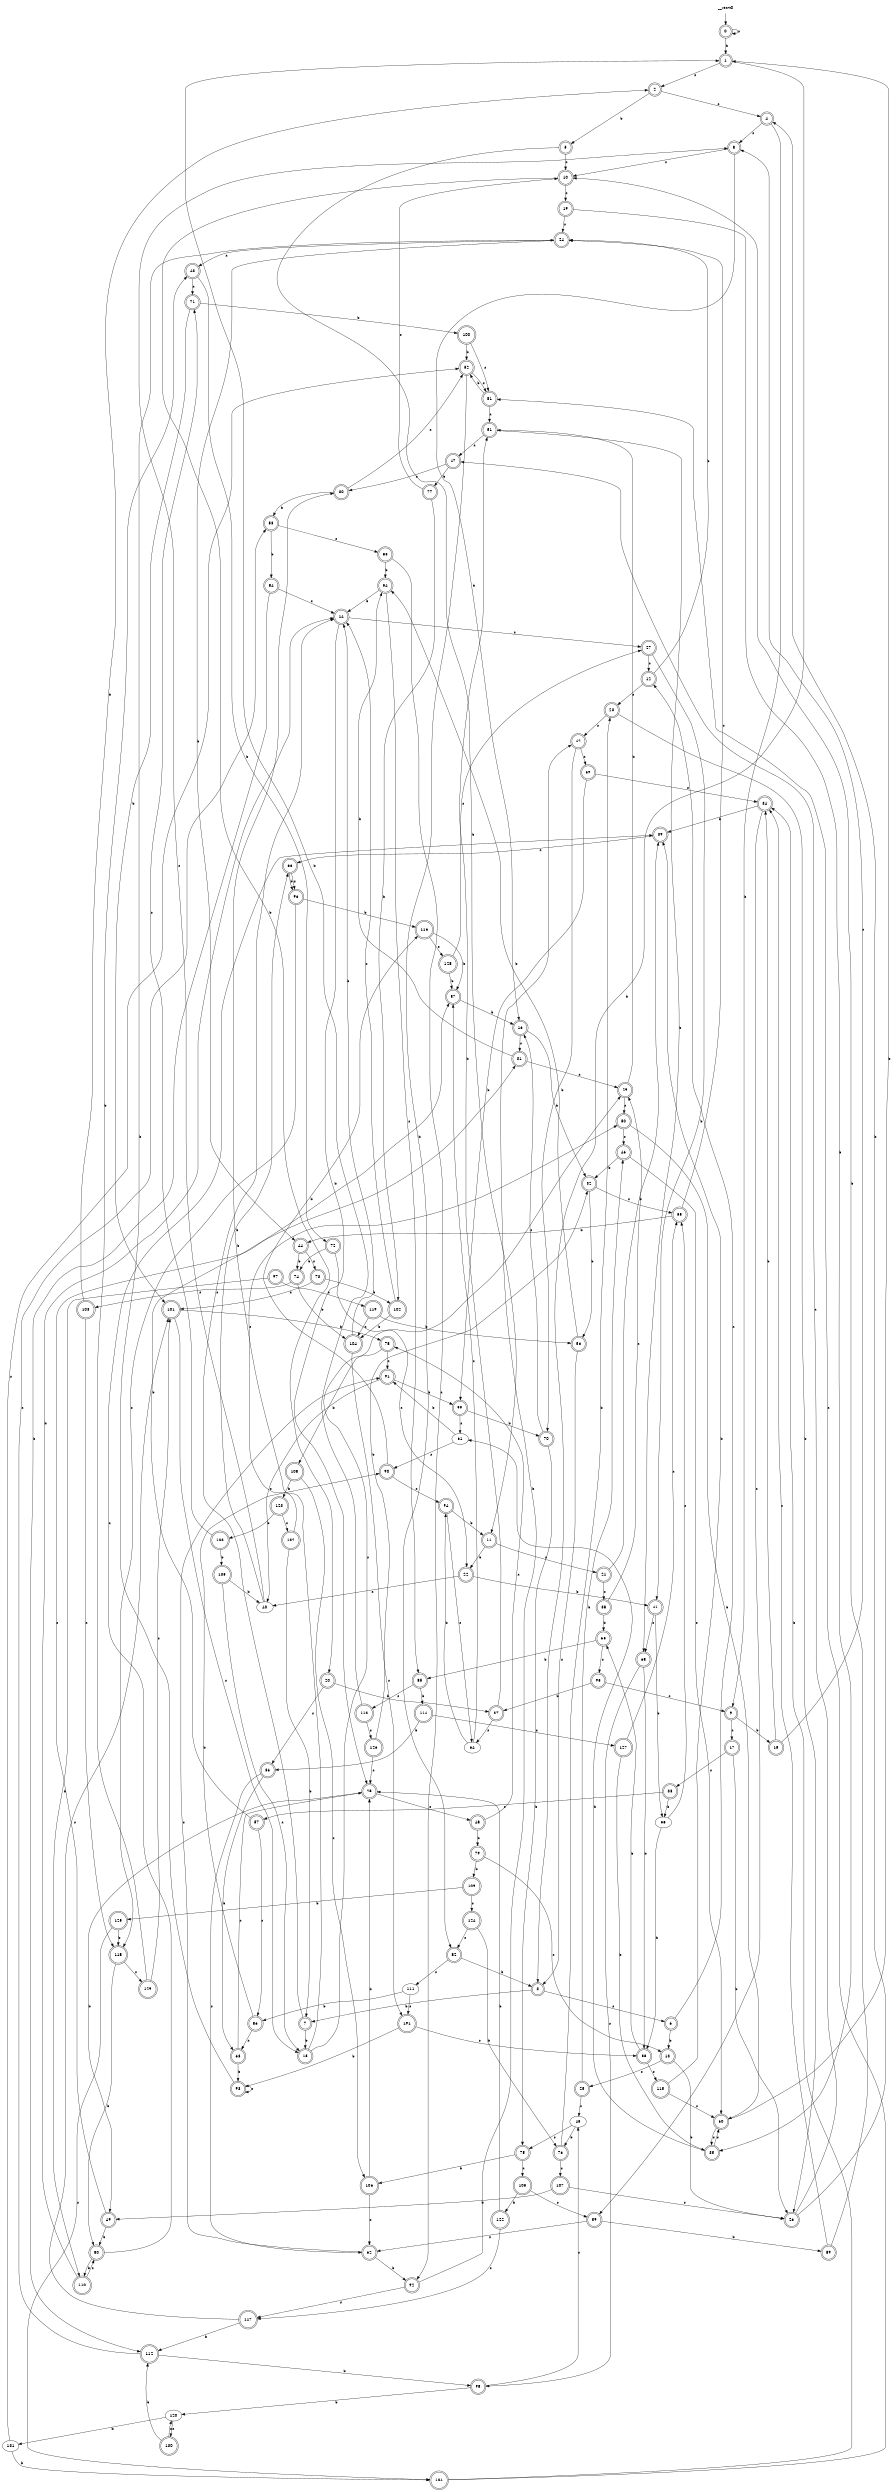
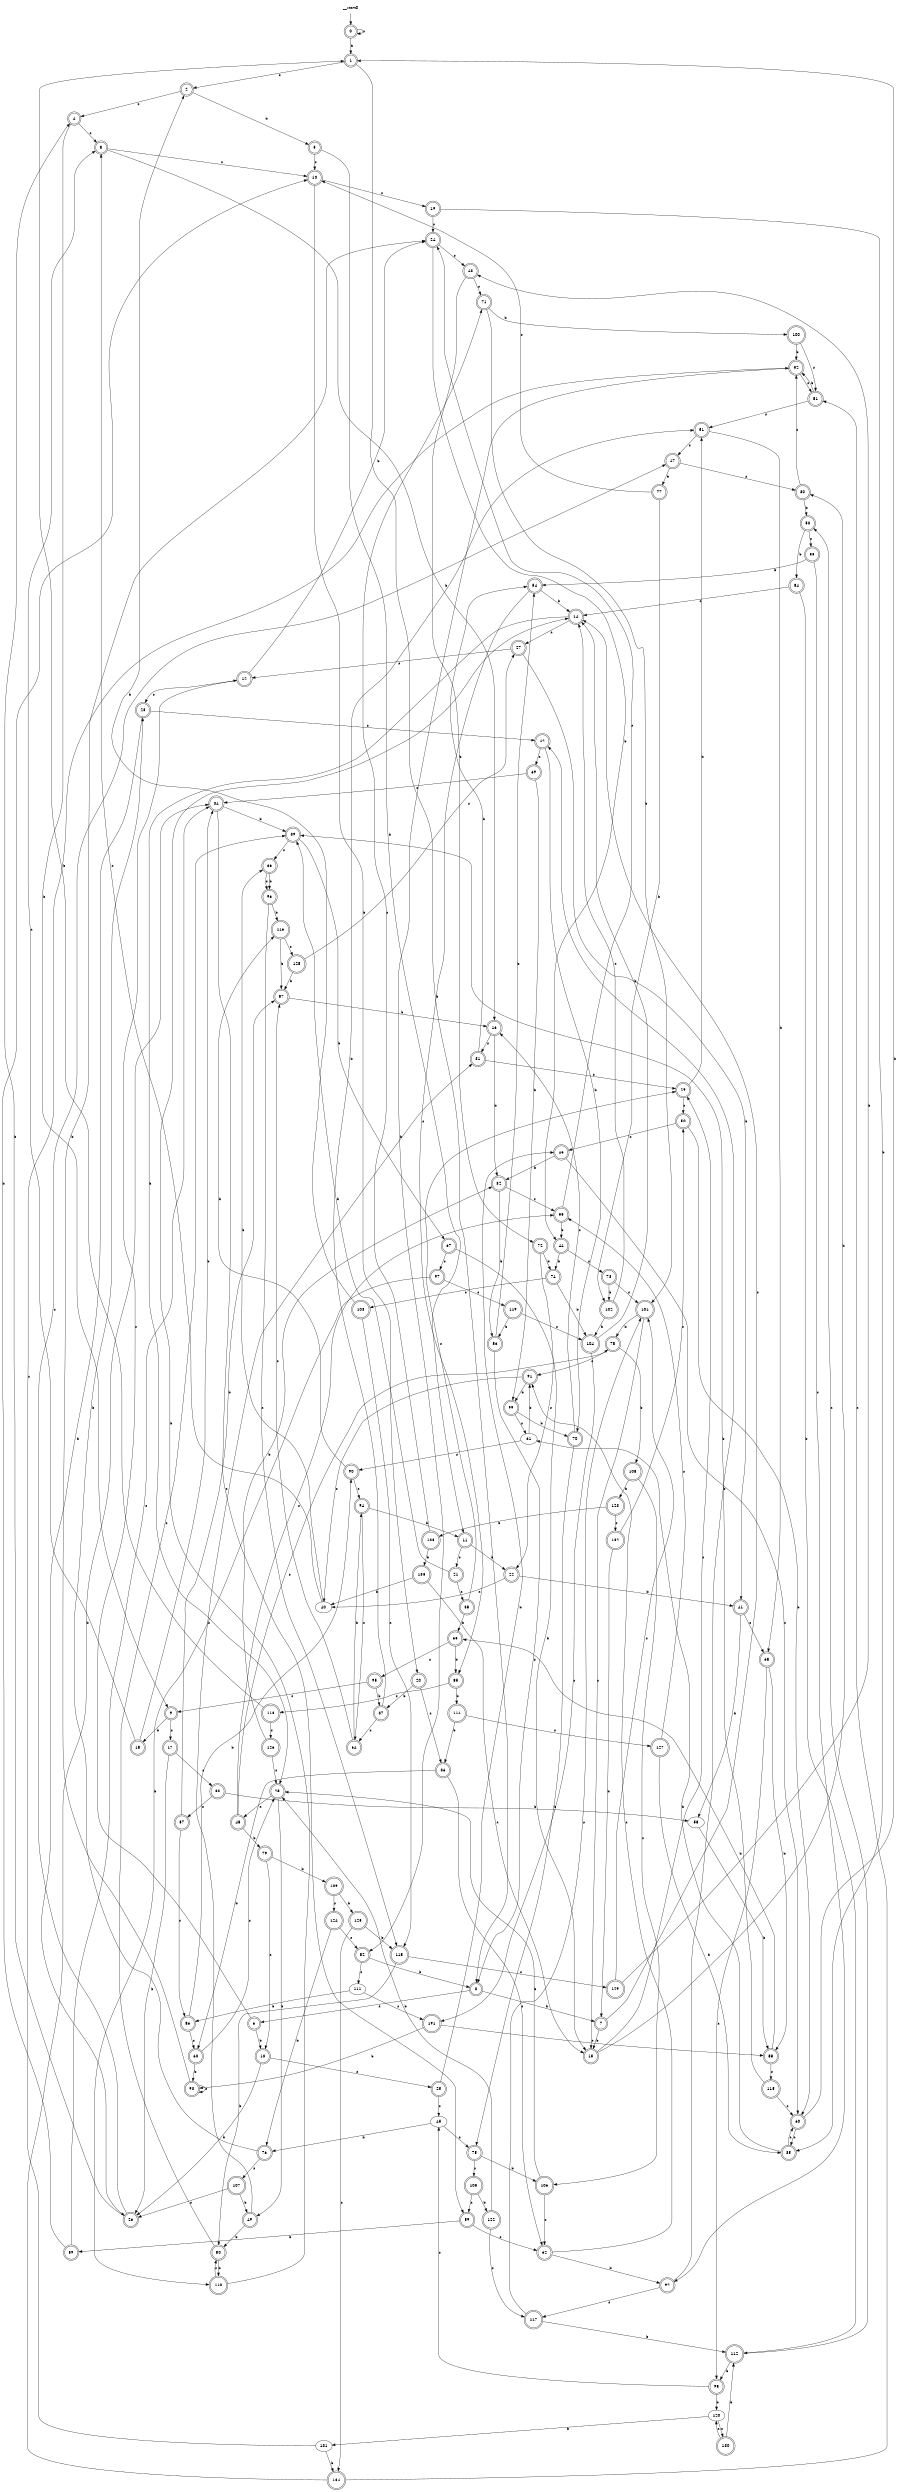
node "67": added
edge "58" -> "55": now "48" -> "55"
node "64": shape ellipse -> doublecircle
